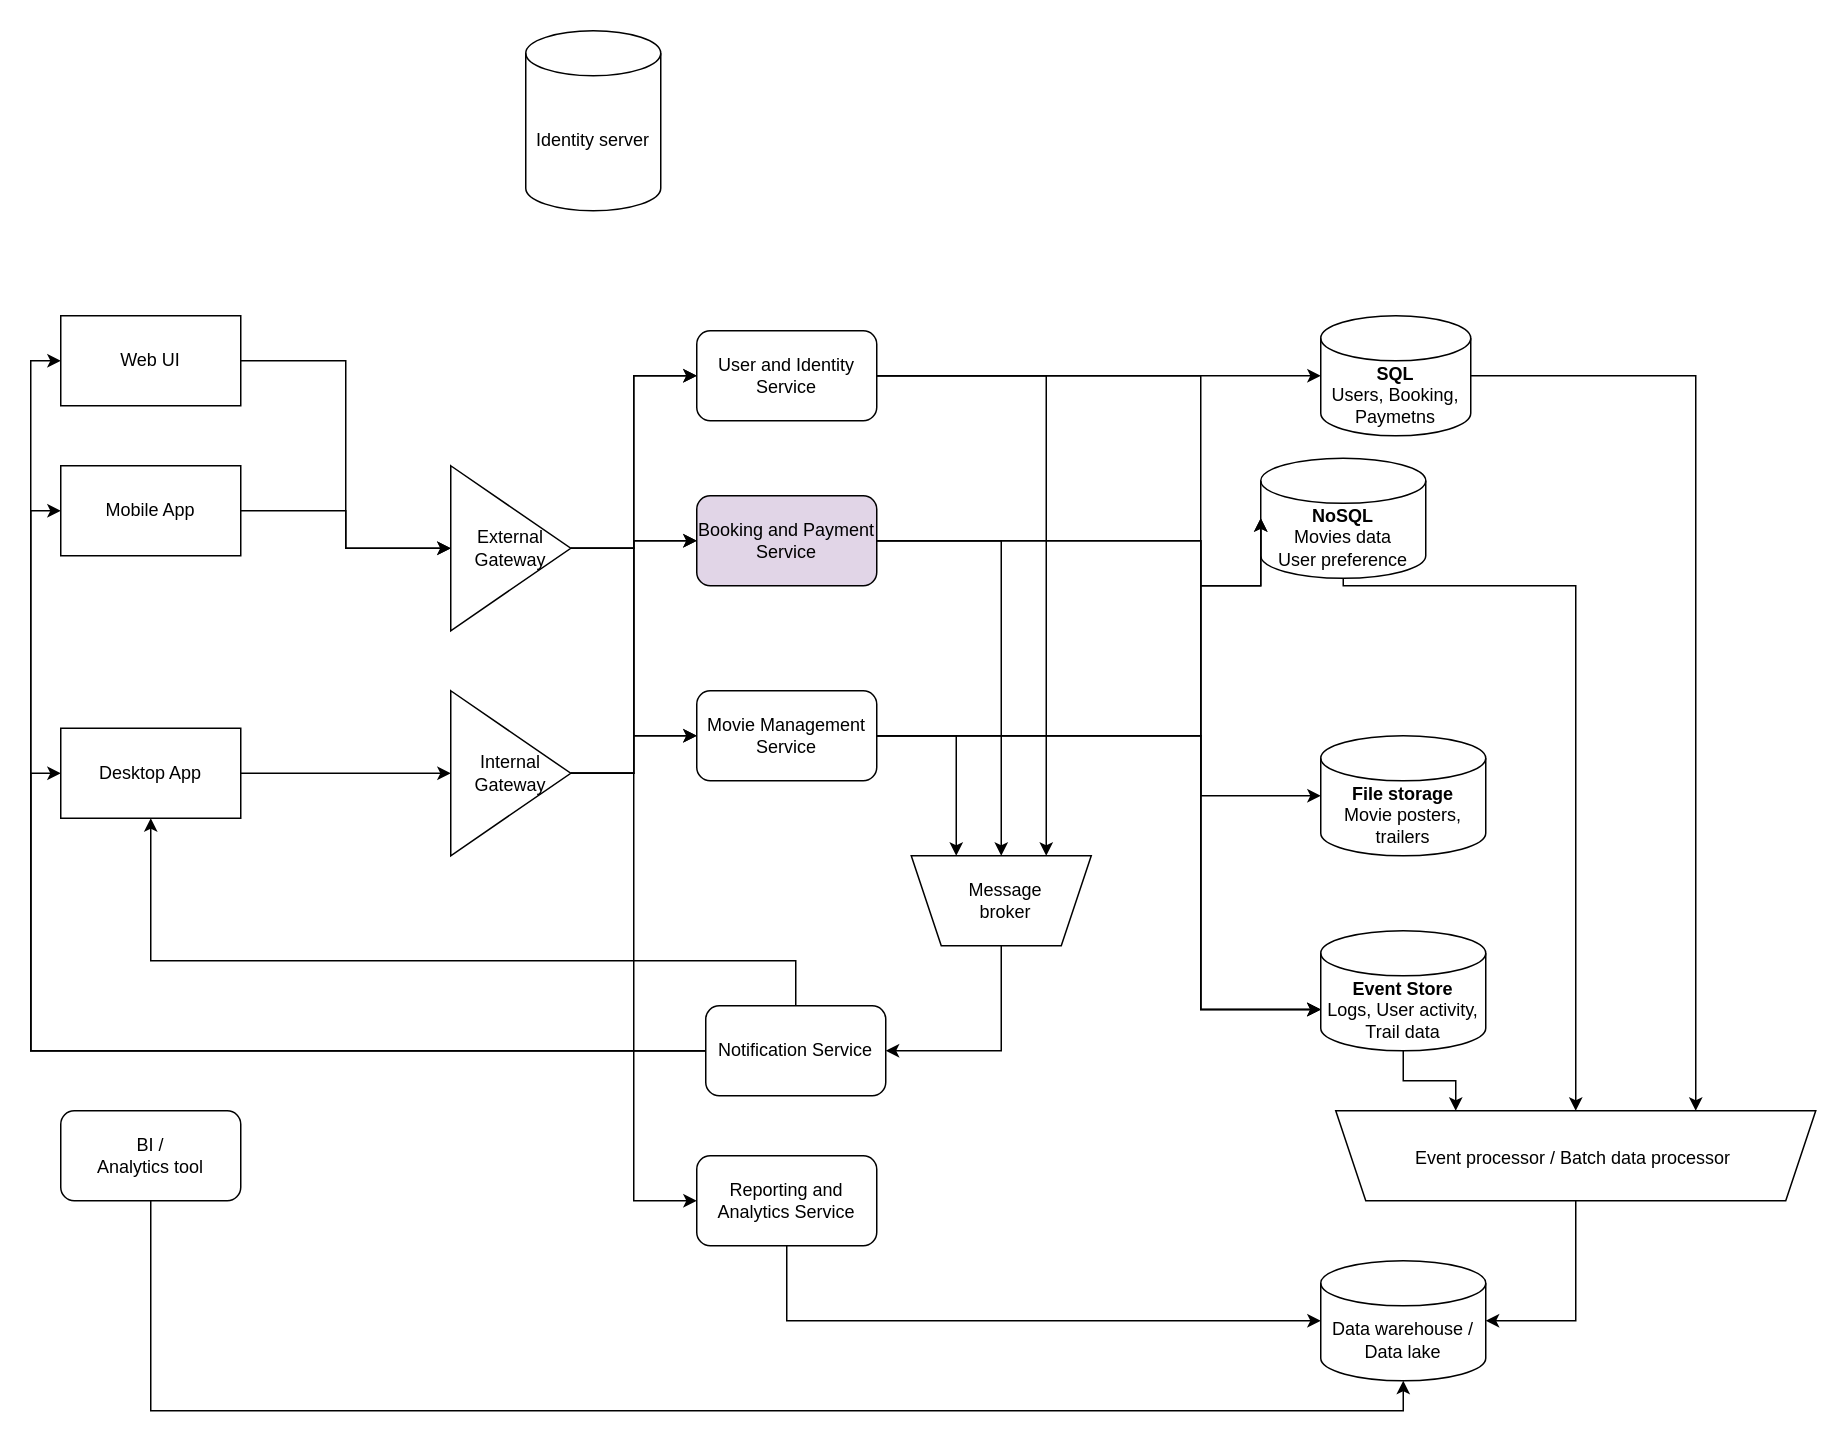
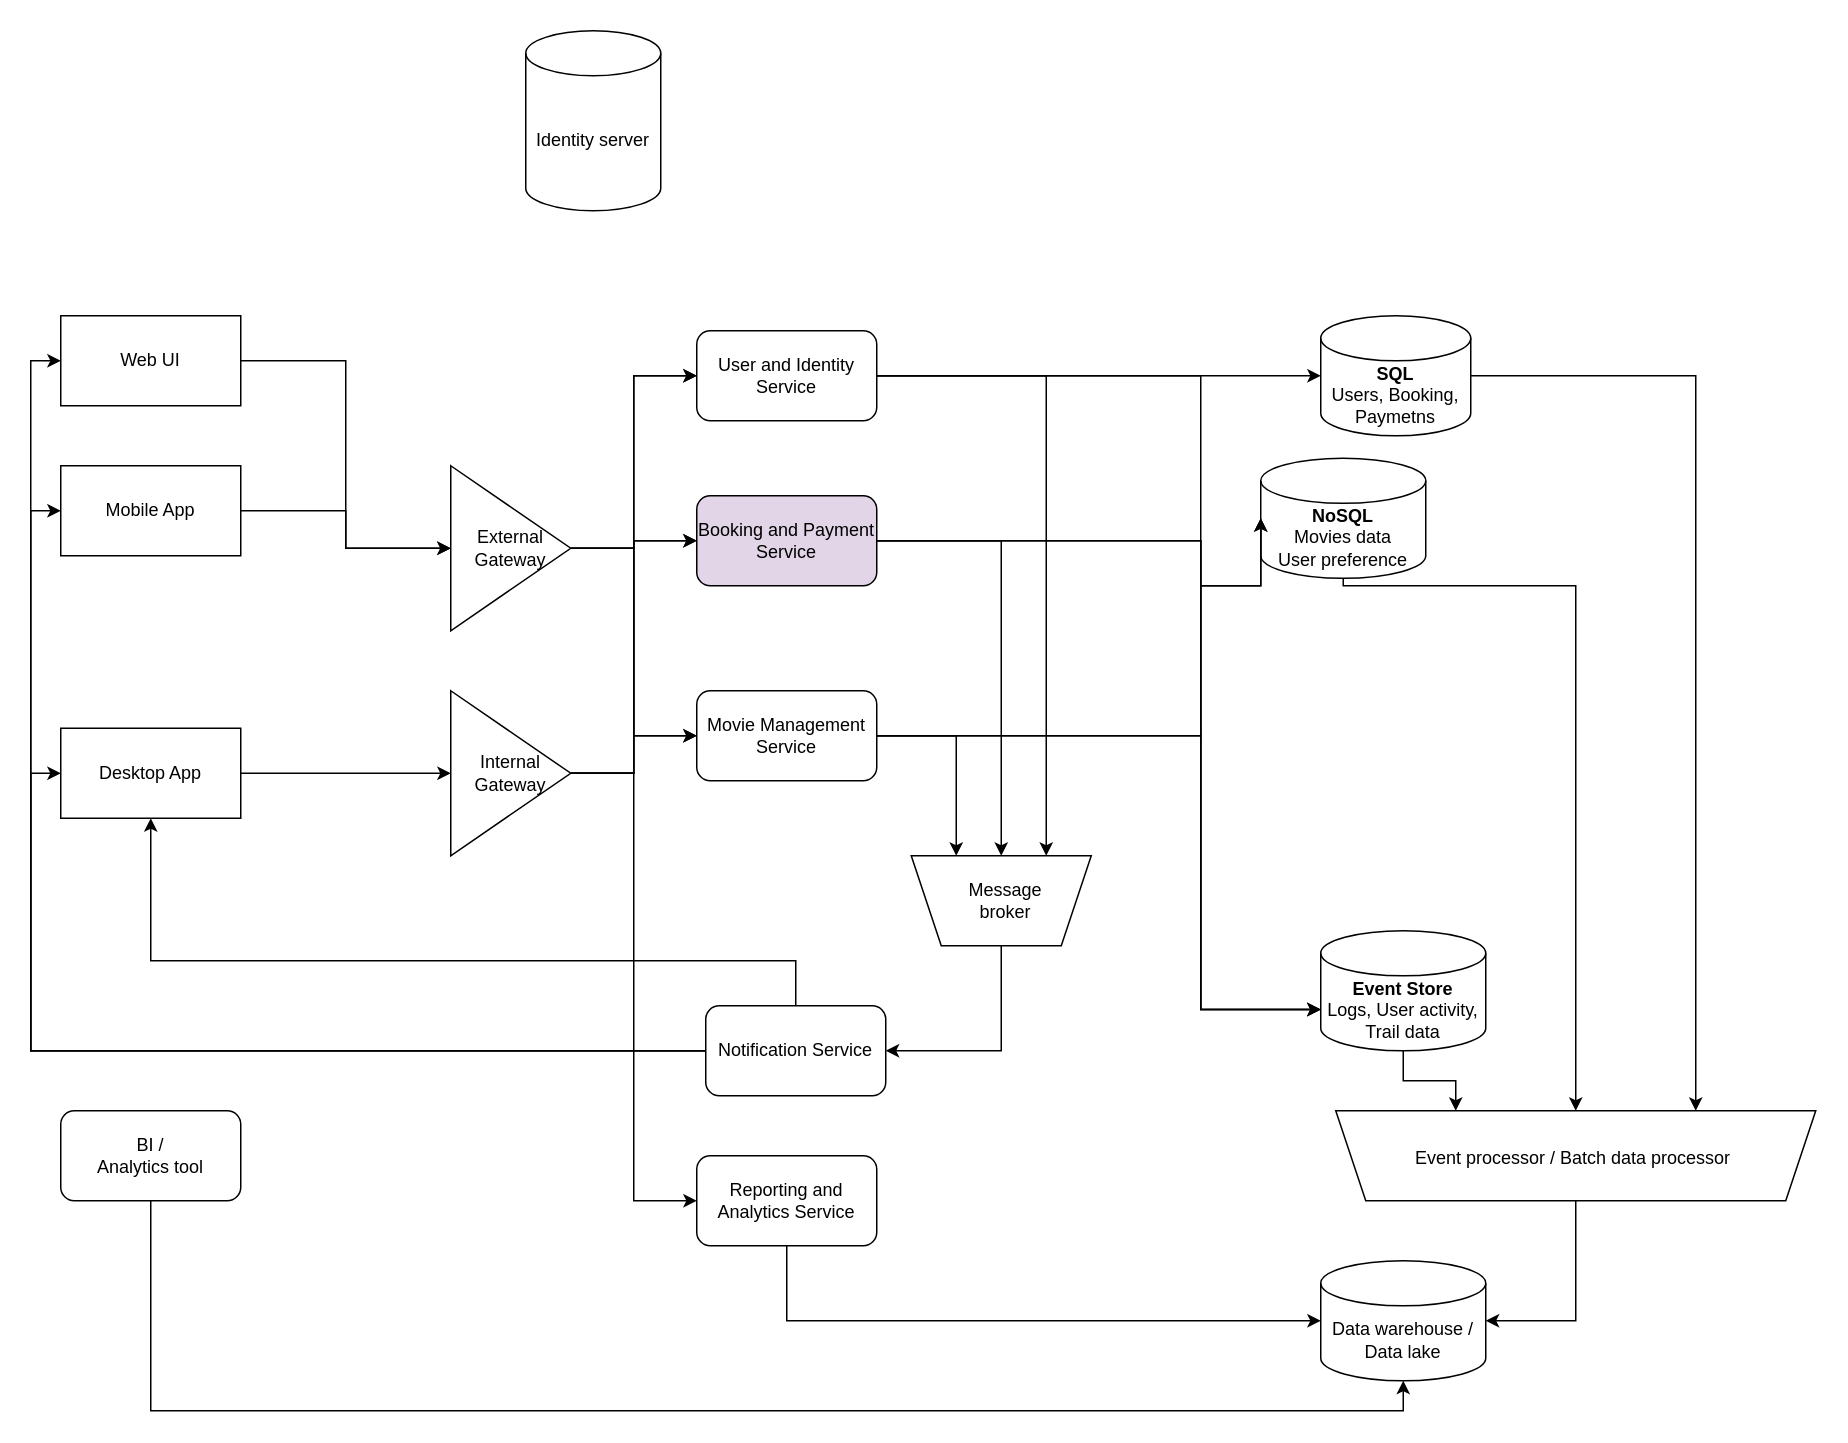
edge "Movie Management Service" -> "File storage Movie posters, trailers": removed
node "File storage Movie posters, trailers": removed
